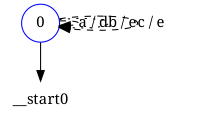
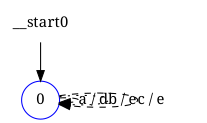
edge "0" -> "__start0": reversed
